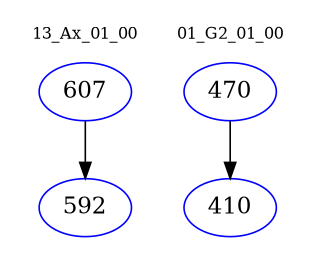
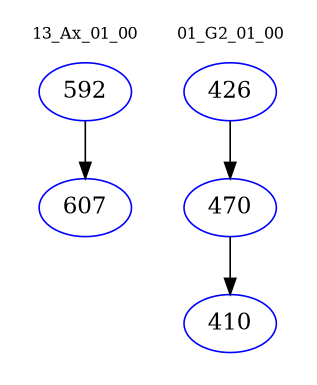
node "426": added
edge "607" -> "592": reversed
